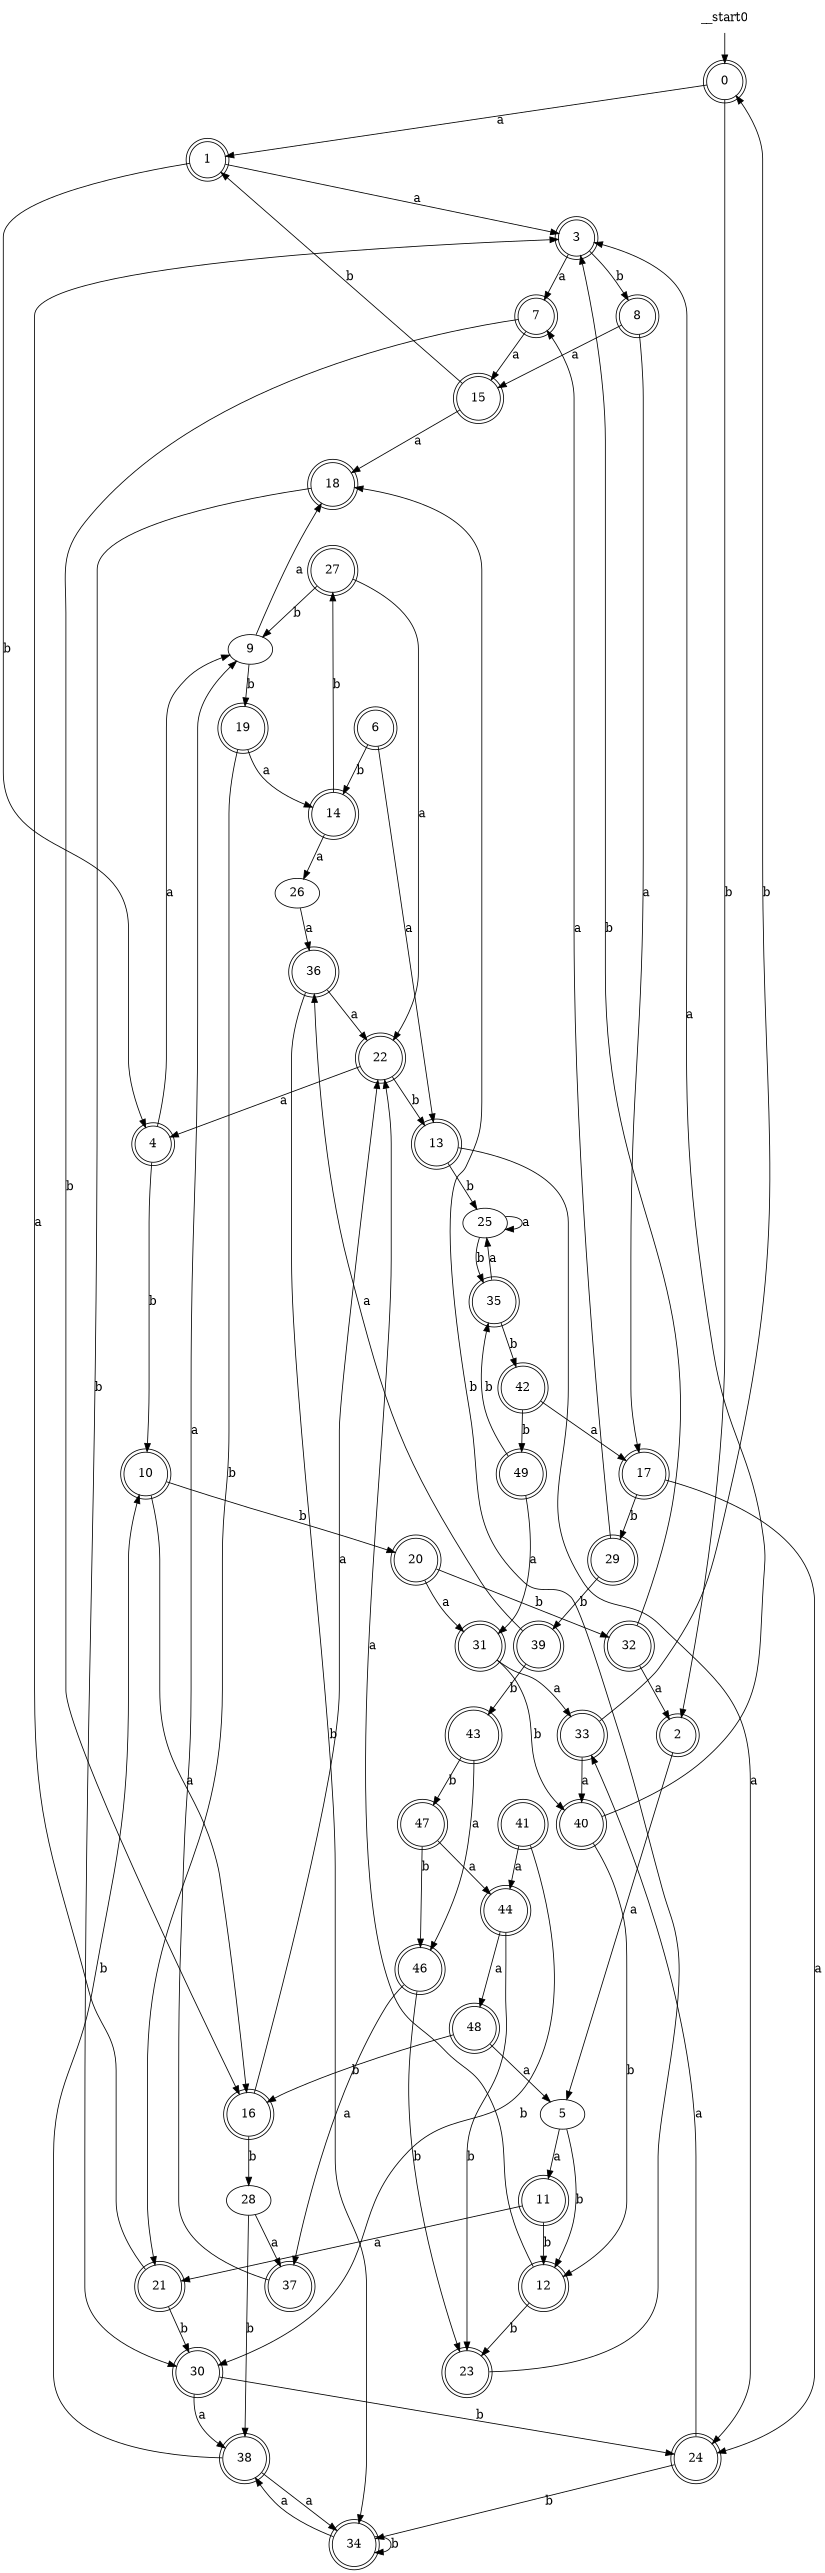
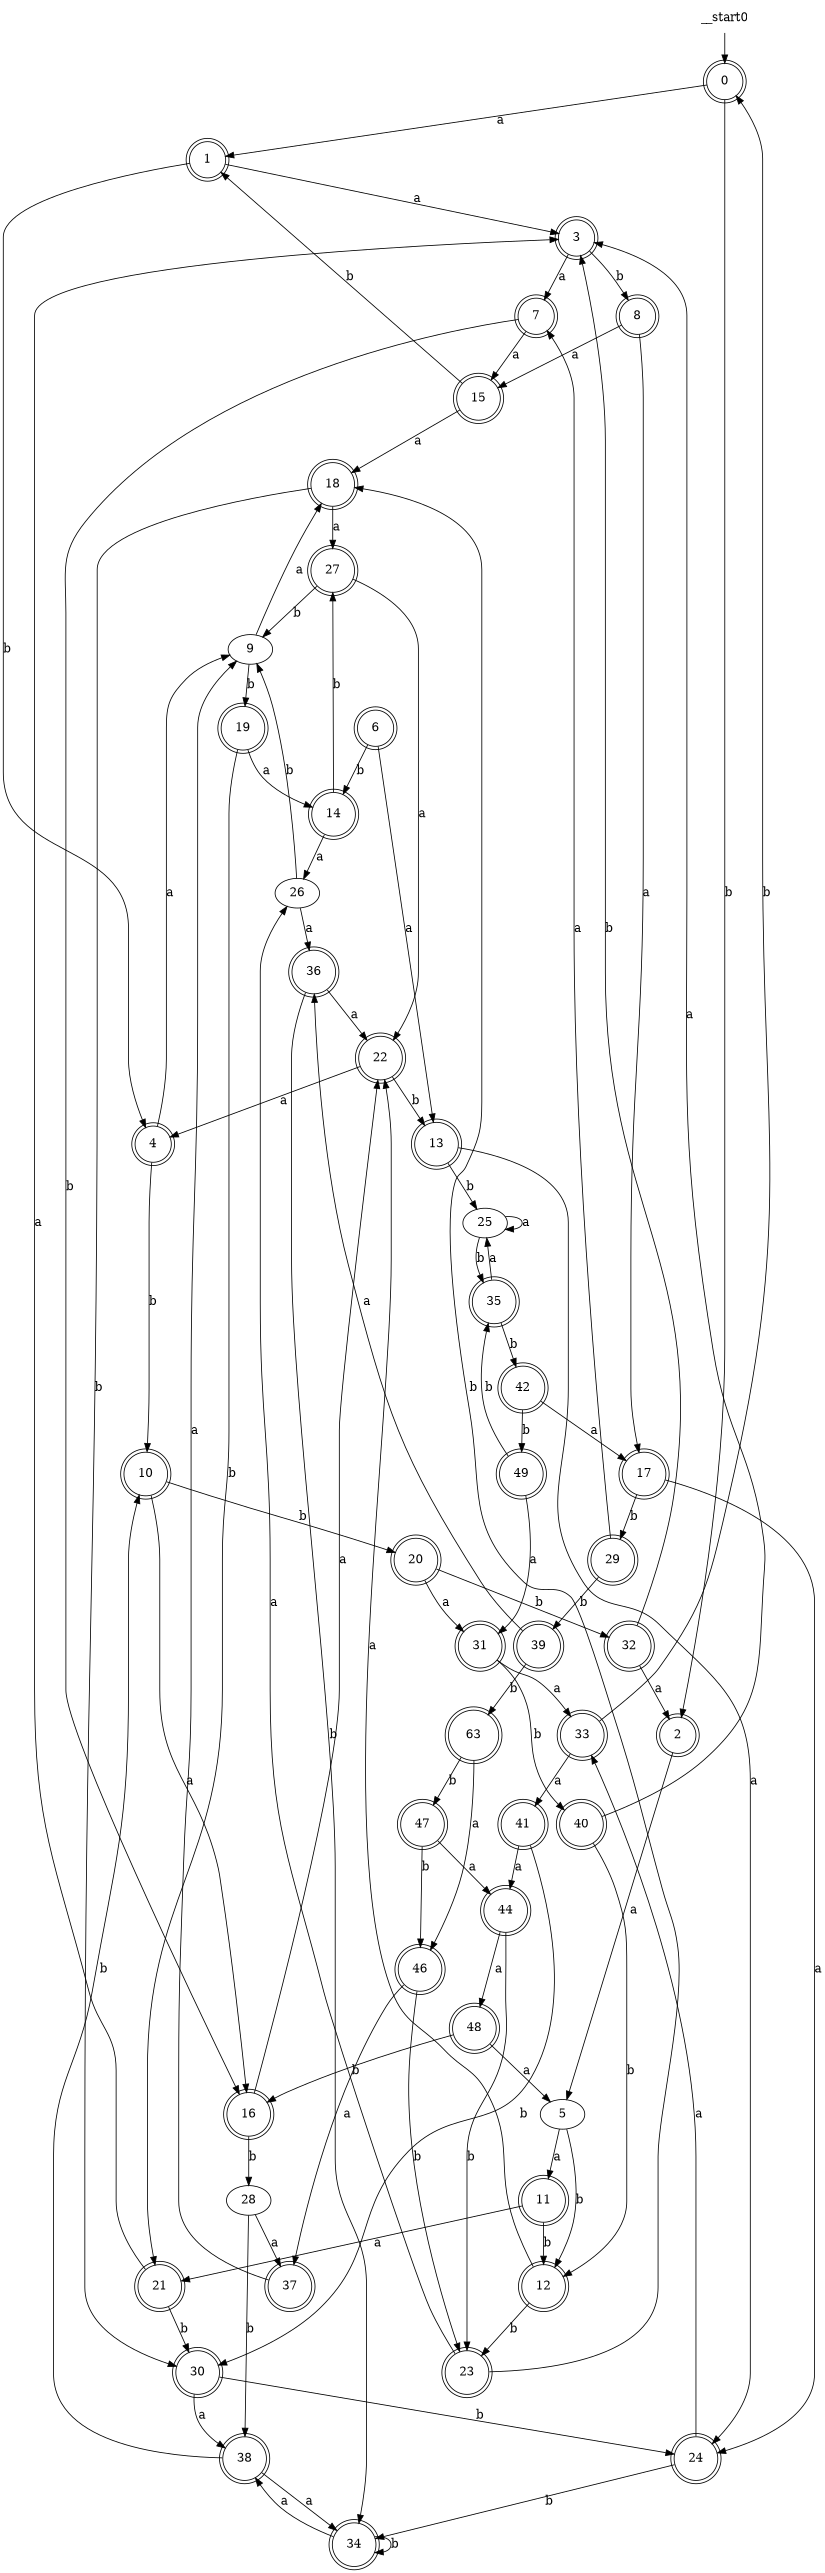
edge "18" -> "27": added, label "a"
edge "26" -> "9": added, label "b"
edge "23" -> "26": added, label "a"
node "43": label "43" -> "63"
edge "33" -> "40": now "33" -> "41"
